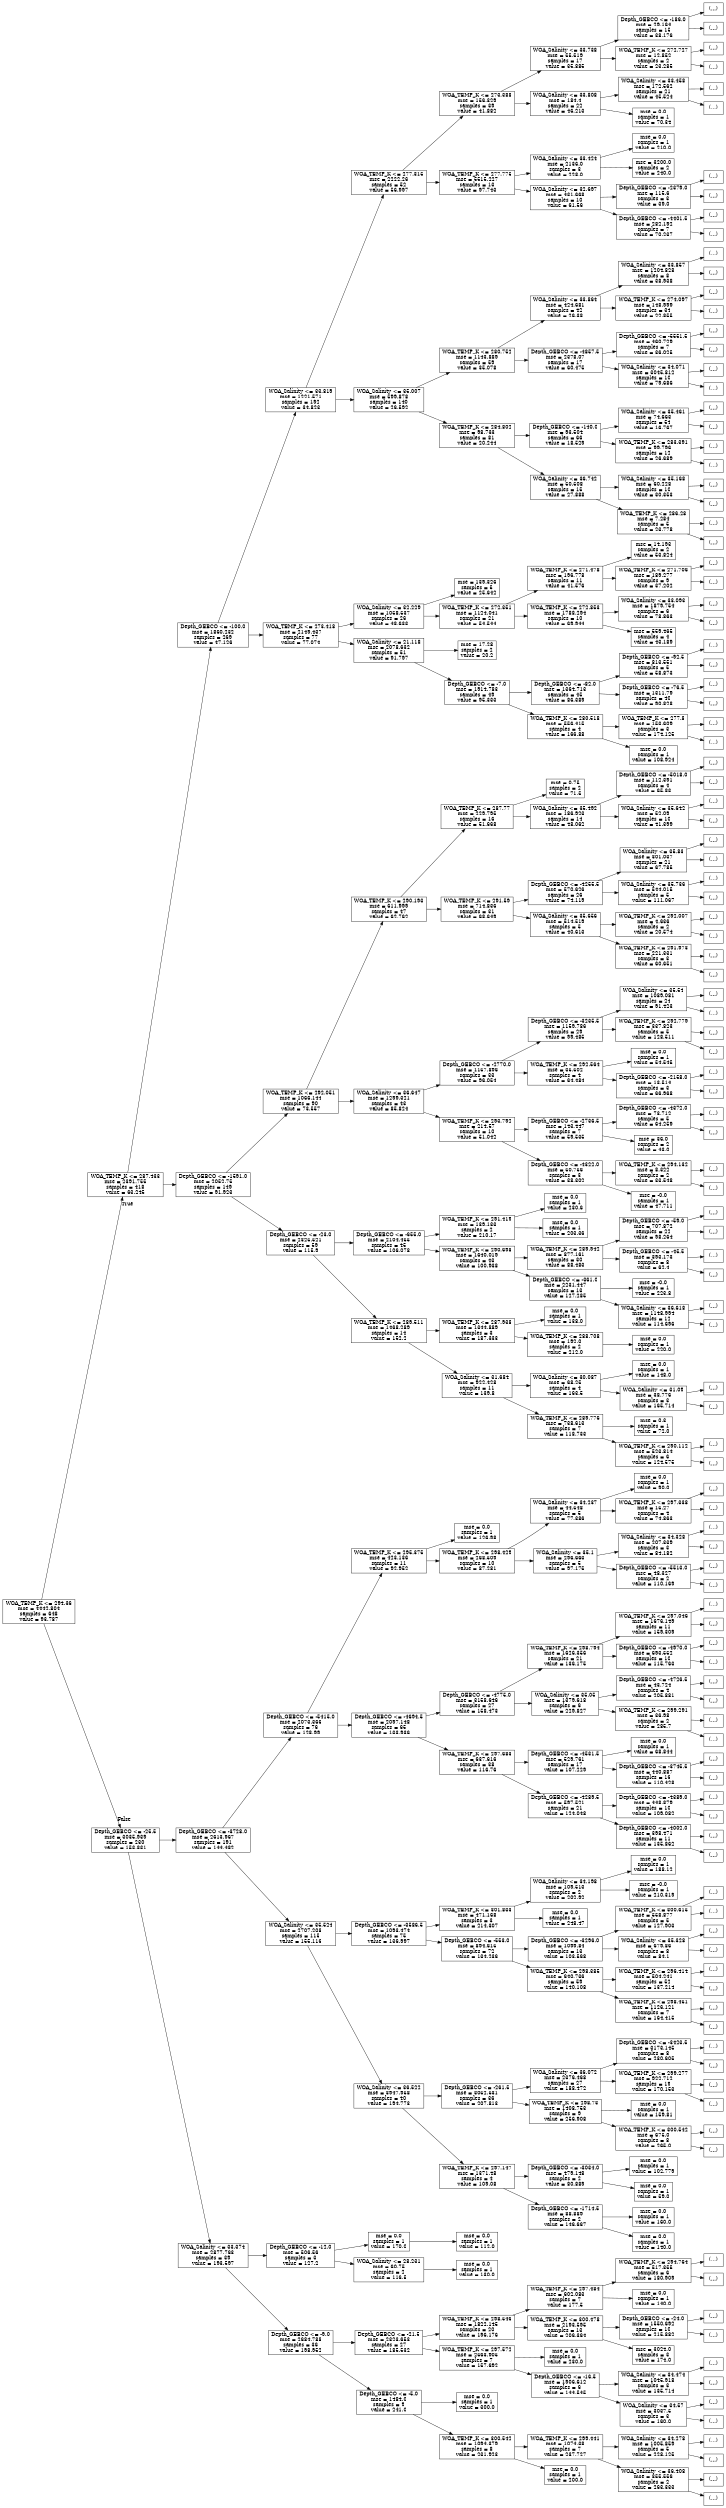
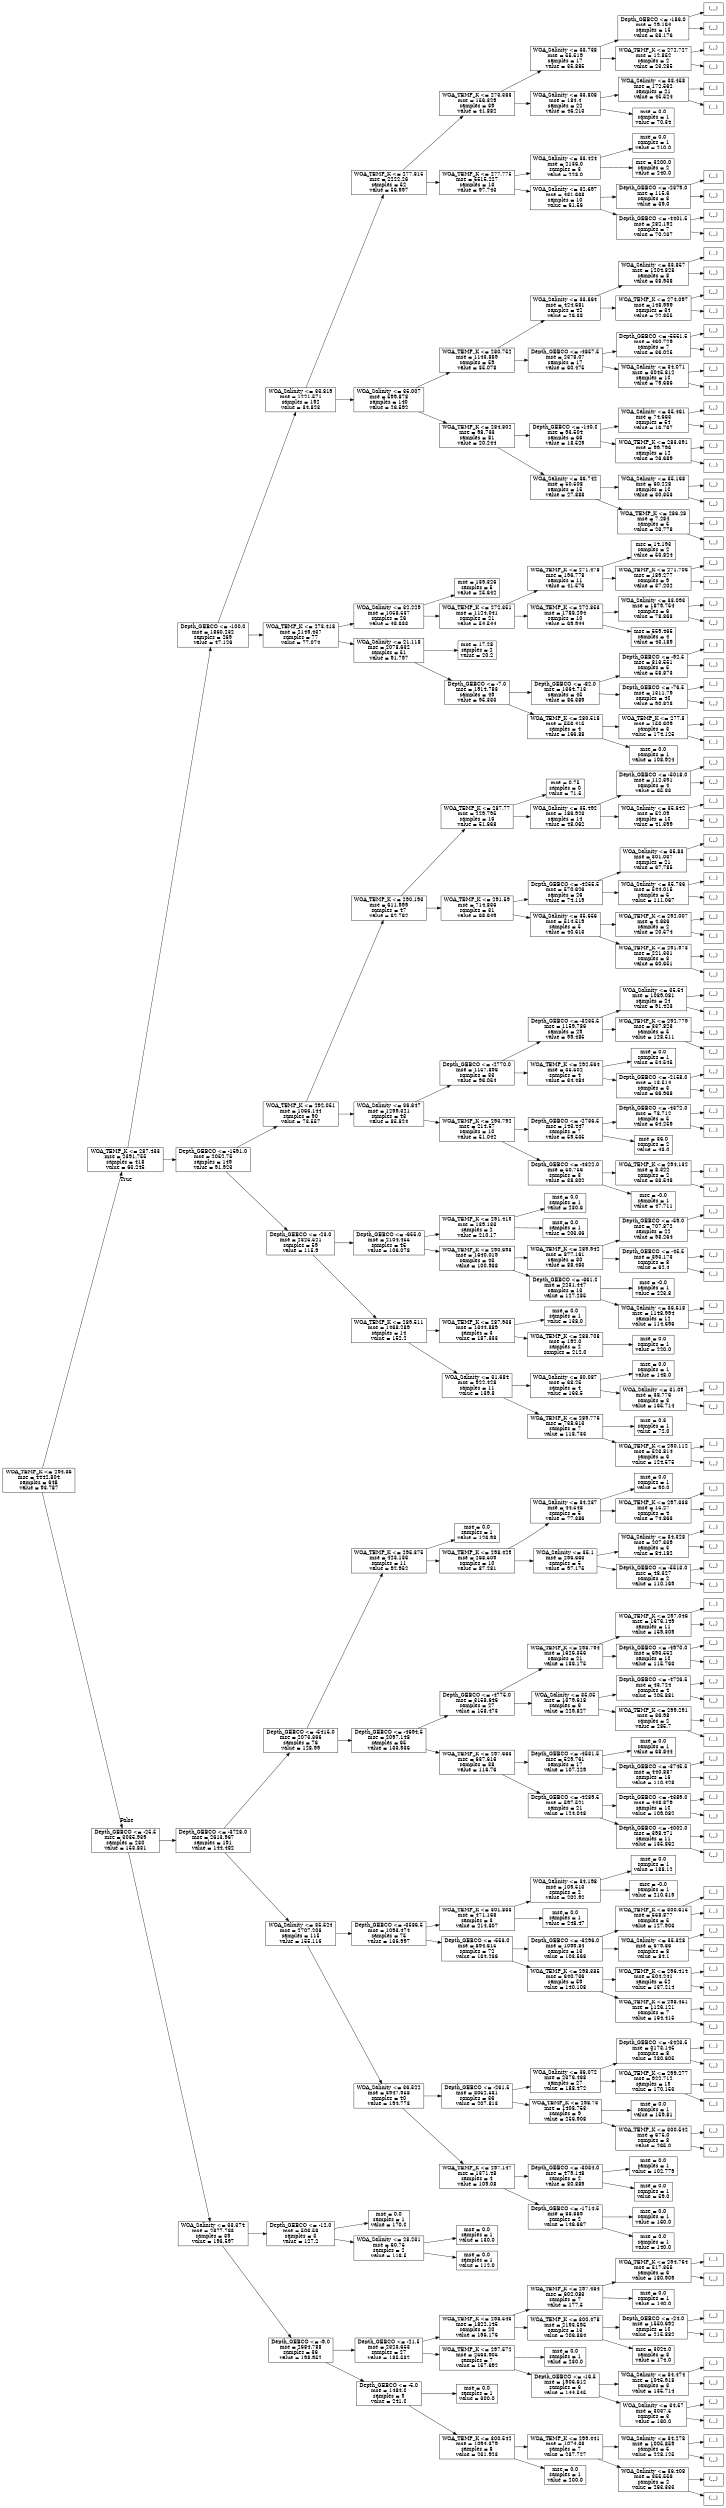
node "mse = 0.75 samples = 2 value = 71.5": label "mse = 0.75 samples = 2 value = 71.5" -> "mse = 0.75 samples = 0 value = 71.5"
node "WOA_TEMP_K <= 288.708 mse = 192.0 samples = 2 value = 212.0": label "WOA_TEMP_K <= 288.708 mse = 192.0 samples = 2 value = 212.0" -> "WOA_TEMP_K <= 288.708 mse = 192.0 samples = 2 samples = 212.0"
edge "mse = 0.0 samples = 1 value = 170.0" -> "mse = 0.0 samples = 1 value = 112.0": now "WOA_Salinity <= 28.231 mse = 60.75 samples = 2 value = 116.5" -> "mse = 0.0 samples = 1 value = 112.0"
